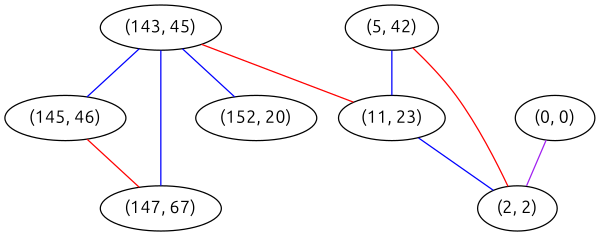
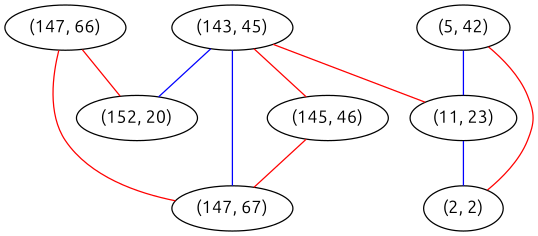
node "(147, 66)": added
edge "(143, 45)" -- "(145, 46)": color blue -> red
node "(0, 0)": removed
